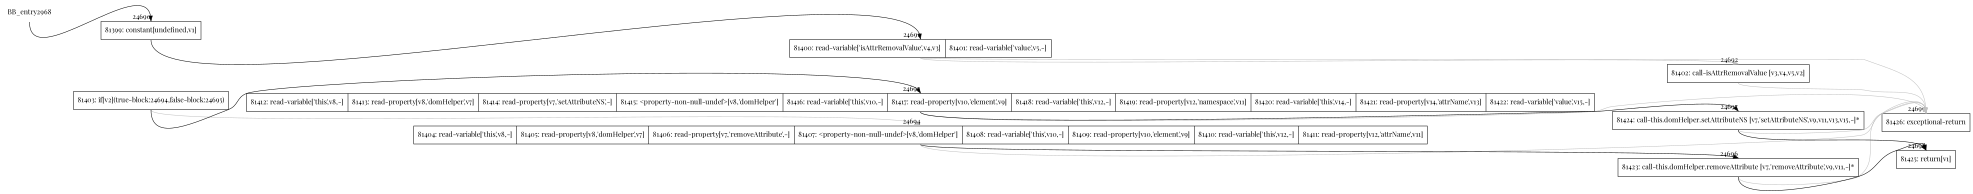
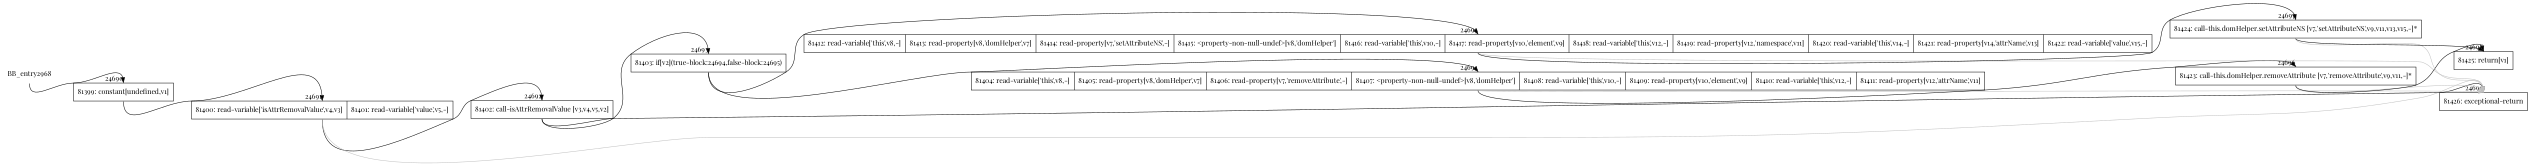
edge "81400: read-variable['isAttrRemovalValue',v4,v3]" -> "81402: call-isAttrRemovalValue [v3,v4,v5,v2]": color gray -> black
edge "81402: call-isAttrRemovalValue [v3,v4,v5,v2]" -> "81403: if[v2](true-block:24694,false-block:24695)": added
edge "81402: call-isAttrRemovalValue [v3,v4,v5,v2]" -> "81426: exceptional-return": color gray -> black
edge "81403: if[v2](true-block:24694,false-block:24695)" -> "81404: read-variable['this',v8,-]": color gray -> black
